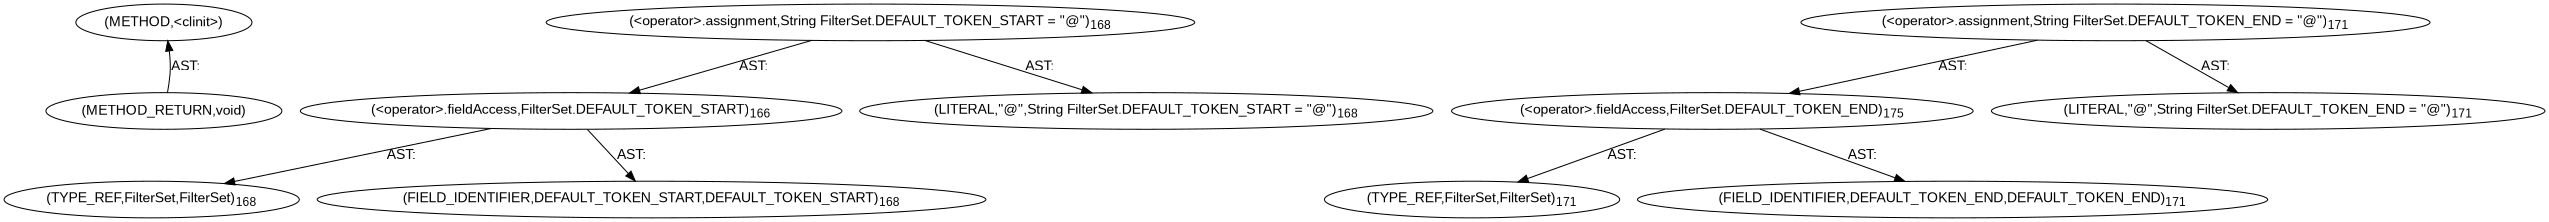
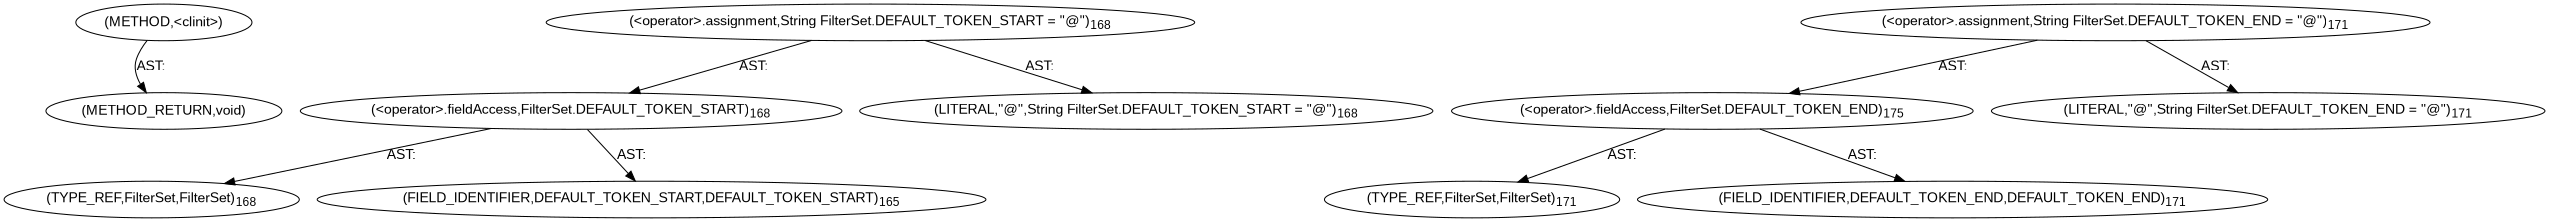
edge "(METHOD_RETURN,void)" -> "(METHOD,<clinit>)": reversed
node "(<operator>.fieldAccess,FilterSet.DEFAULT_TOKEN_START)": text "166" -> "168"
node "(FIELD_IDENTIFIER,DEFAULT_TOKEN_START,DEFAULT_TOKEN_START)": text "168" -> "165"
